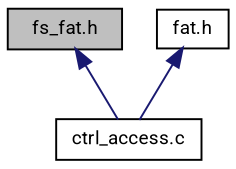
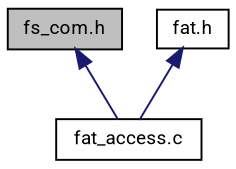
node "fs_fat.h": label "fs_fat.h" -> "fs_com.h"
node "ctrl_access.c": label "ctrl_access.c" -> "fat_access.c"
